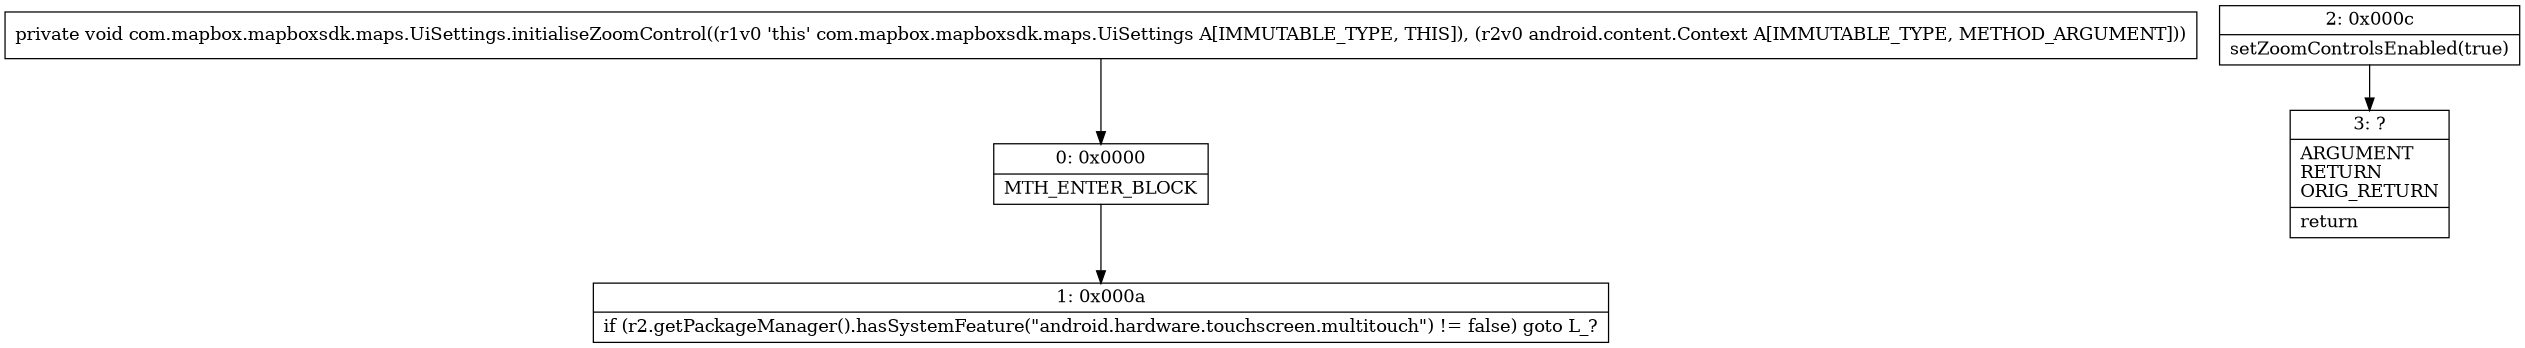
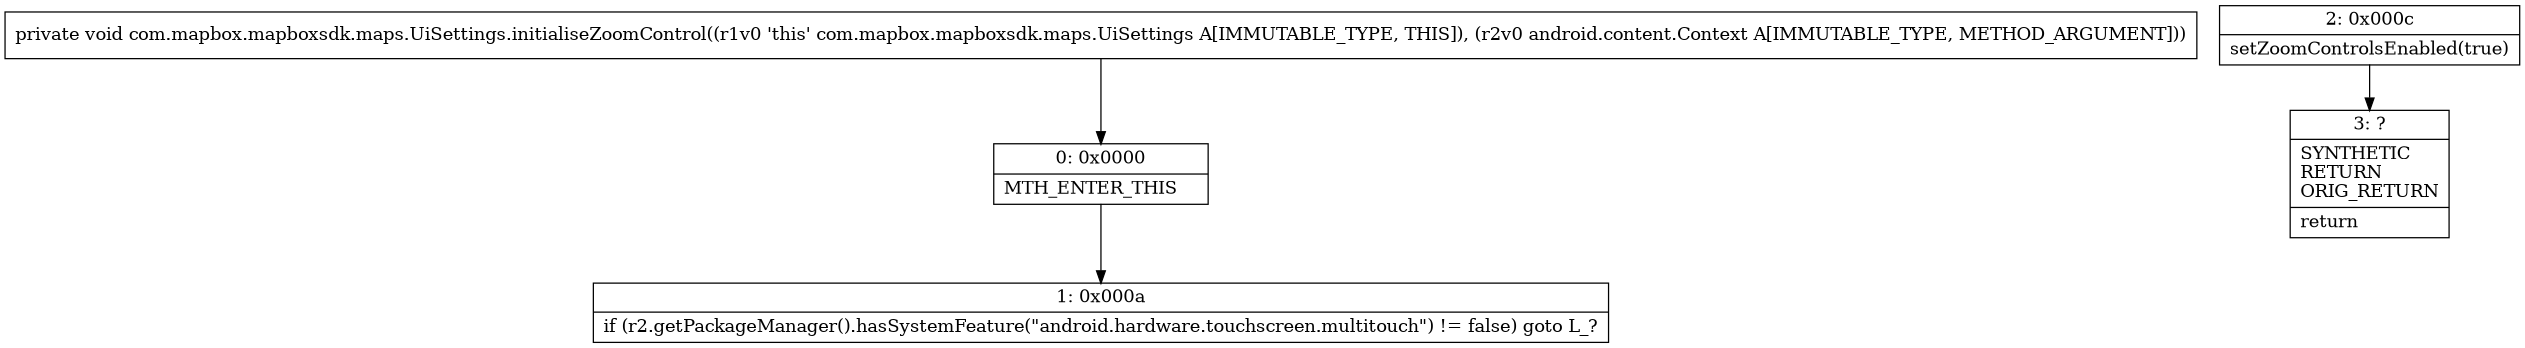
node "3: ?": text "ARGUMENT" -> "SYNTHETIC"
node "0: 0x0000": text "MTH_ENTER_BLOCK" -> "MTH_ENTER_THIS"
